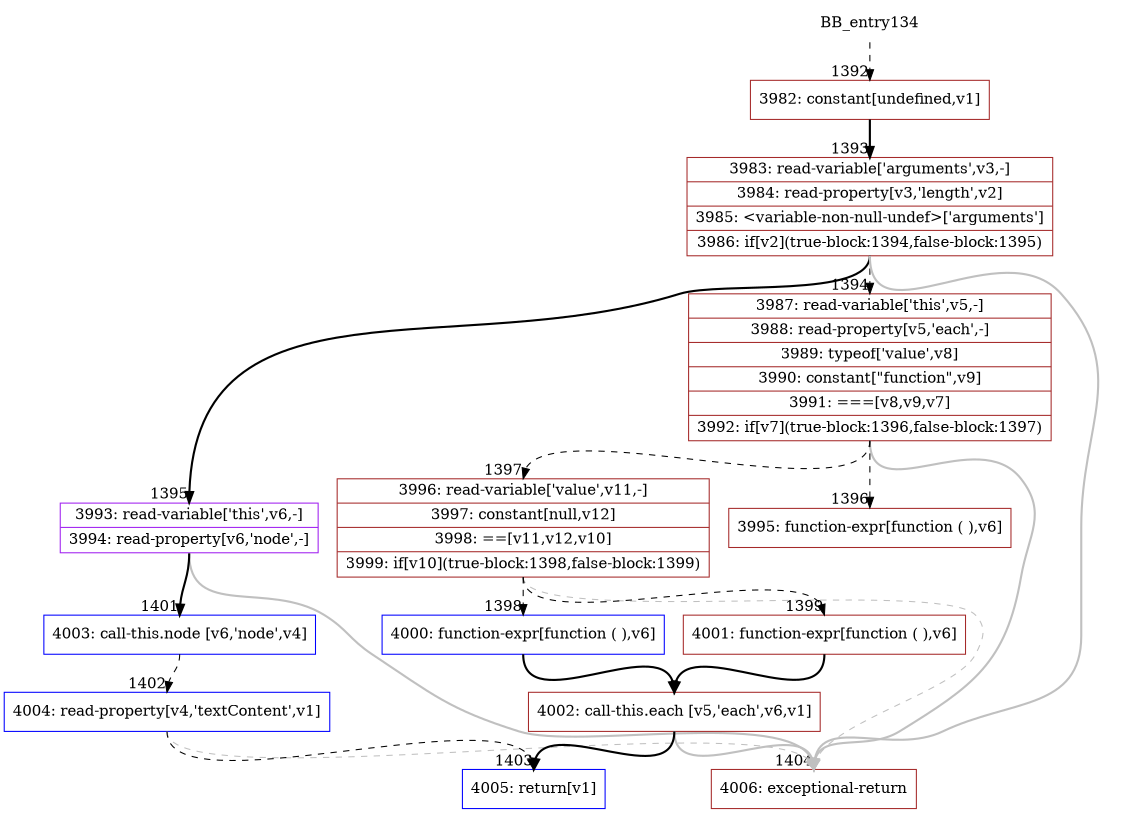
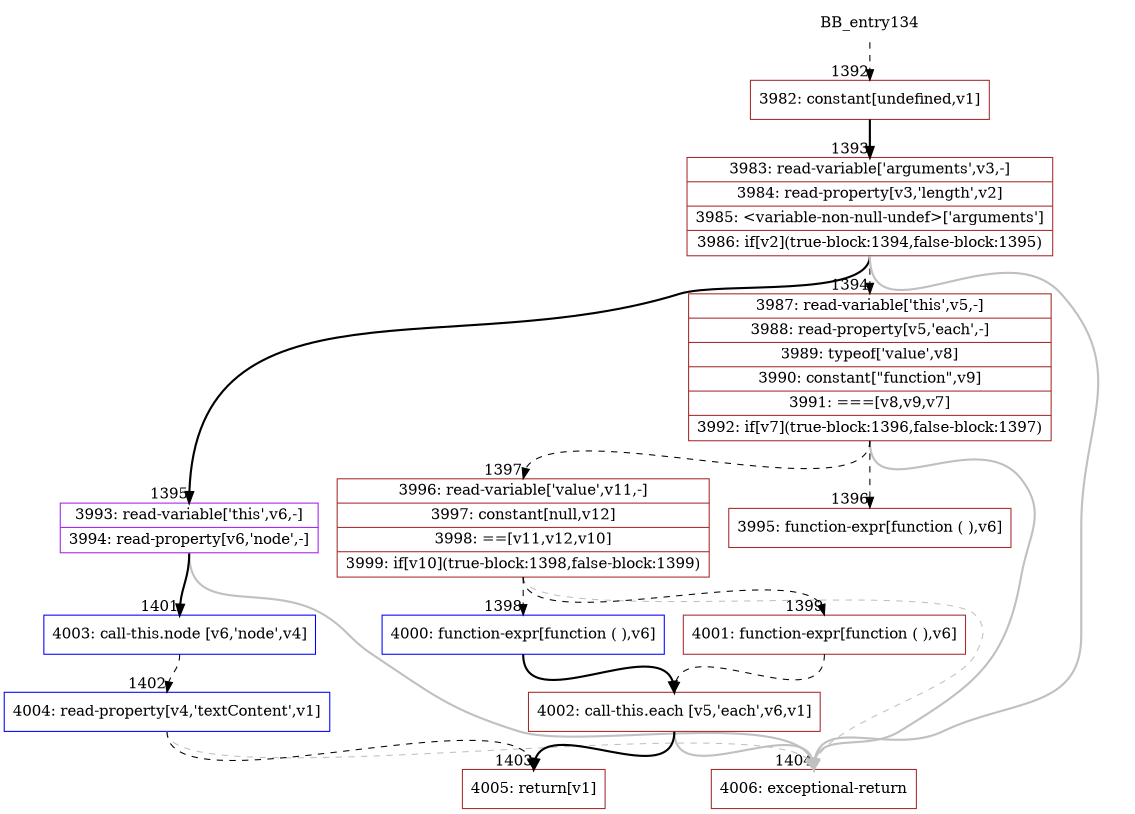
edge "4001: function-expr[function ( ),v6]" -> "4002: call-this.each [v5,'each',v6,v1]": style bold -> dashed
node "4005: return[v1]": color blue -> brown
